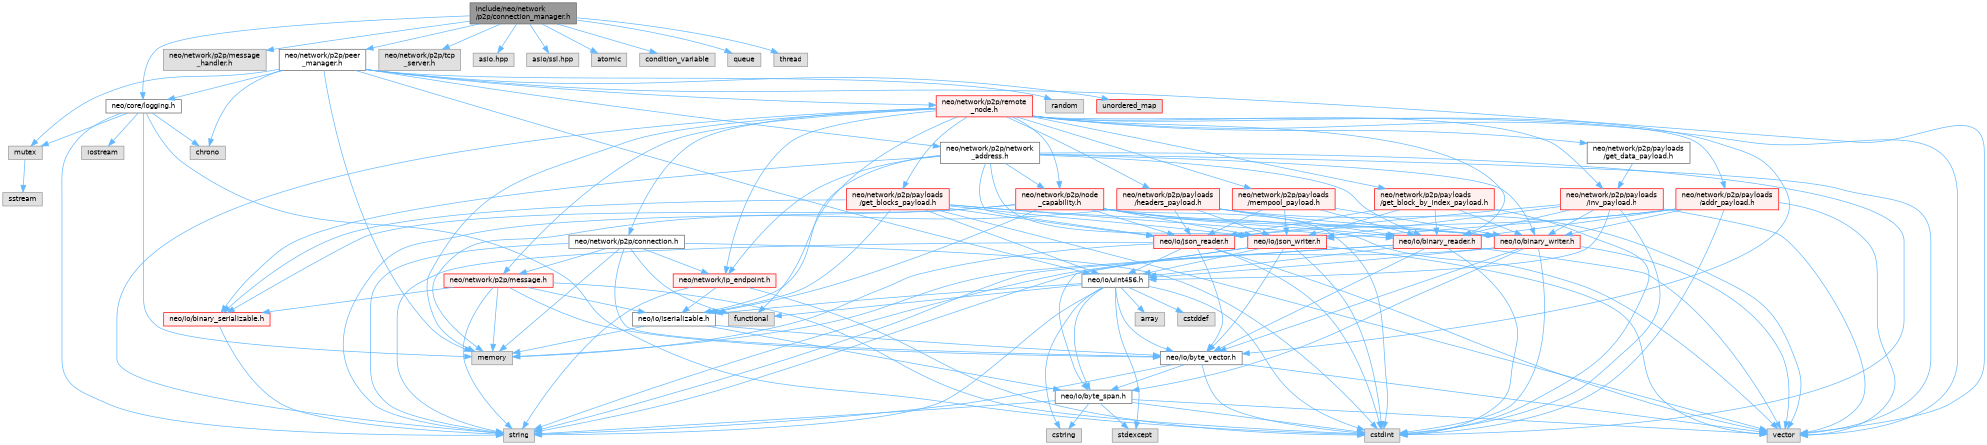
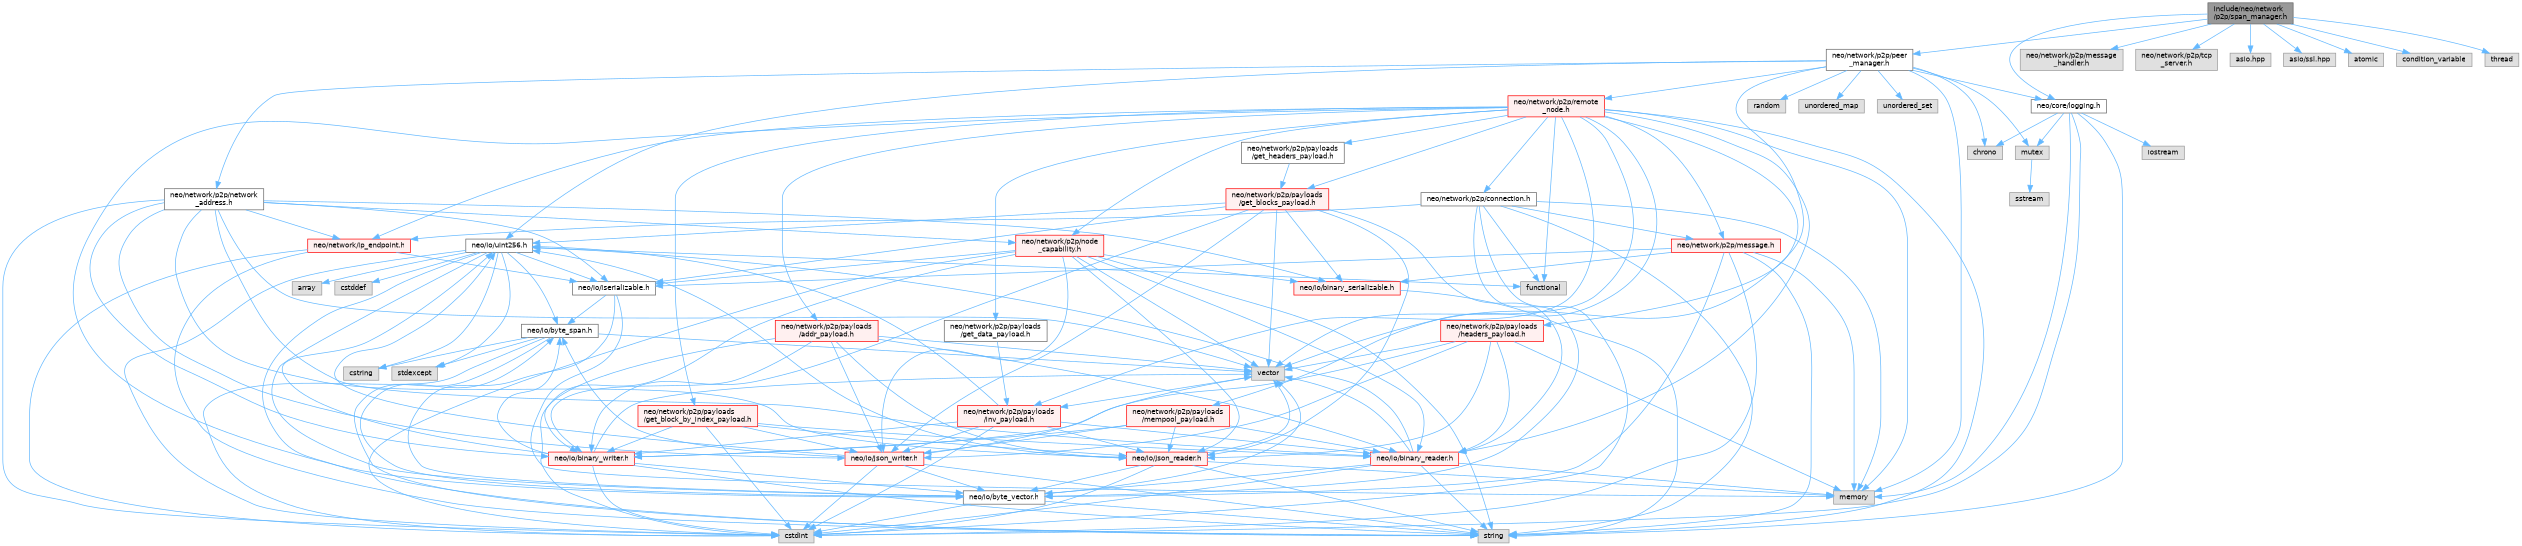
node "include/neo/network /p2p/connection_manager.h": label "include/neo/network /p2p/connection_manager.h" -> "include/neo/network /p2p/span_manager.h"
node "queue": removed
node "unordered_map": color red -> grey60
node "unordered_set": added
node "neo/network/p2p/payloads /get_headers_payload.h": added
node "neo/io/uint456.h": label "neo/io/uint456.h" -> "neo/io/uint256.h"
edge "neo/network/p2p/payloads /inv_payload.h" -> "vector": reversed
